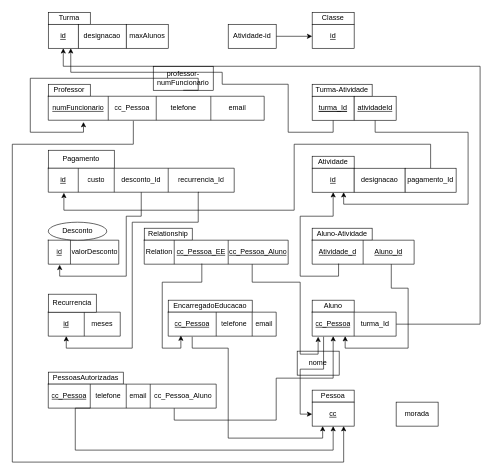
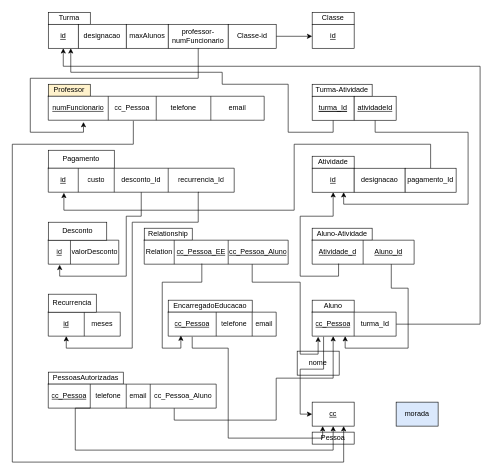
node "Atividade-id": label "Atividade-id" -> "Classe-id"
node "professor-numFuncionario": moved (183, 78) -> (198, 36)
node "Professor": fillcolor #ffffff -> #fff2cc
node "Desconto": shape ellipse -> rectangle
node "Pessoa": moved (333, 396) -> (333, 438)
node "morada": fillcolor #ffffff -> #dae8fc
